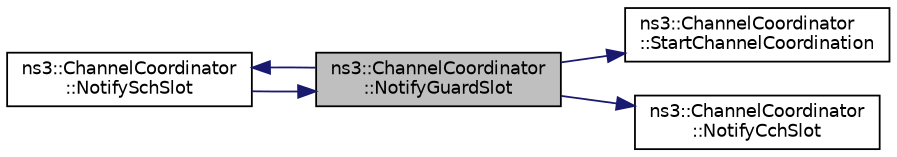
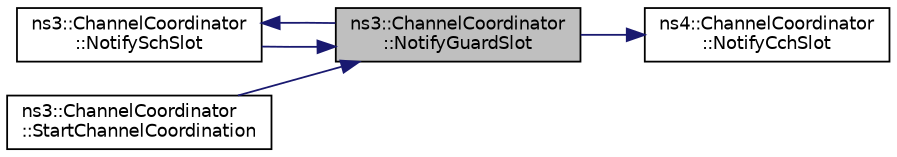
edge "ns3::ChannelCoordinator ::NotifyGuardSlot" -> "ns3::ChannelCoordinator ::StartChannelCoordination": reversed
node "ns3::ChannelCoordinator ::NotifyCchSlot": label "ns3::ChannelCoordinator ::NotifyCchSlot" -> "ns4::ChannelCoordinator ::NotifyCchSlot"
